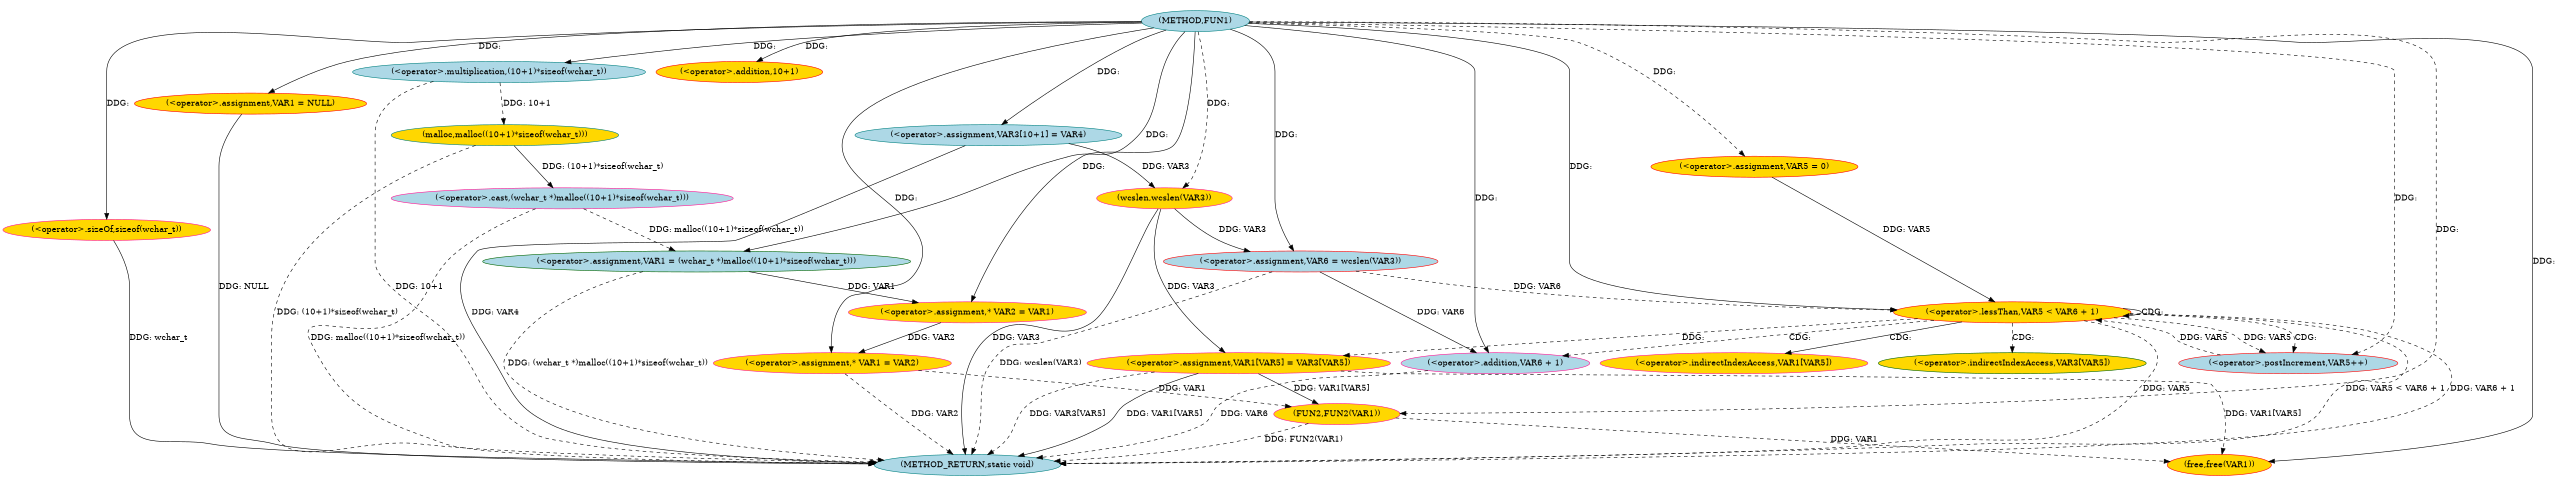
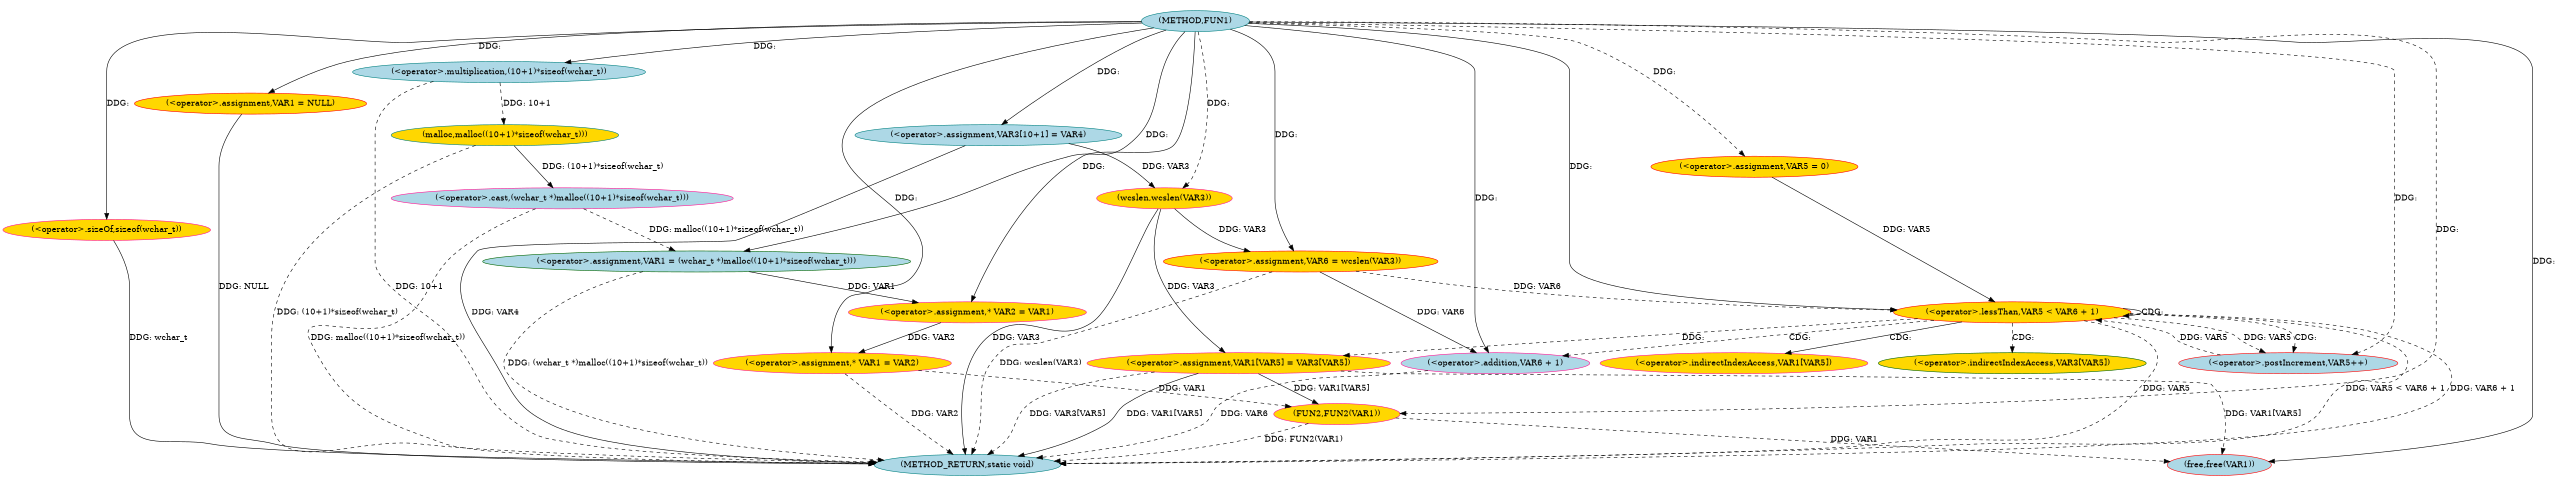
node "(<operator>.addition,10+1)": removed
node "(<operator>.assignment,VAR6 = wcslen(VAR3))": fillcolor lightblue -> gold
node "(free,free(VAR1))": fillcolor gold -> lightblue
